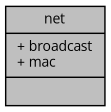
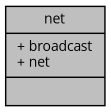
node "net": text "+ mac" -> "+ net"
